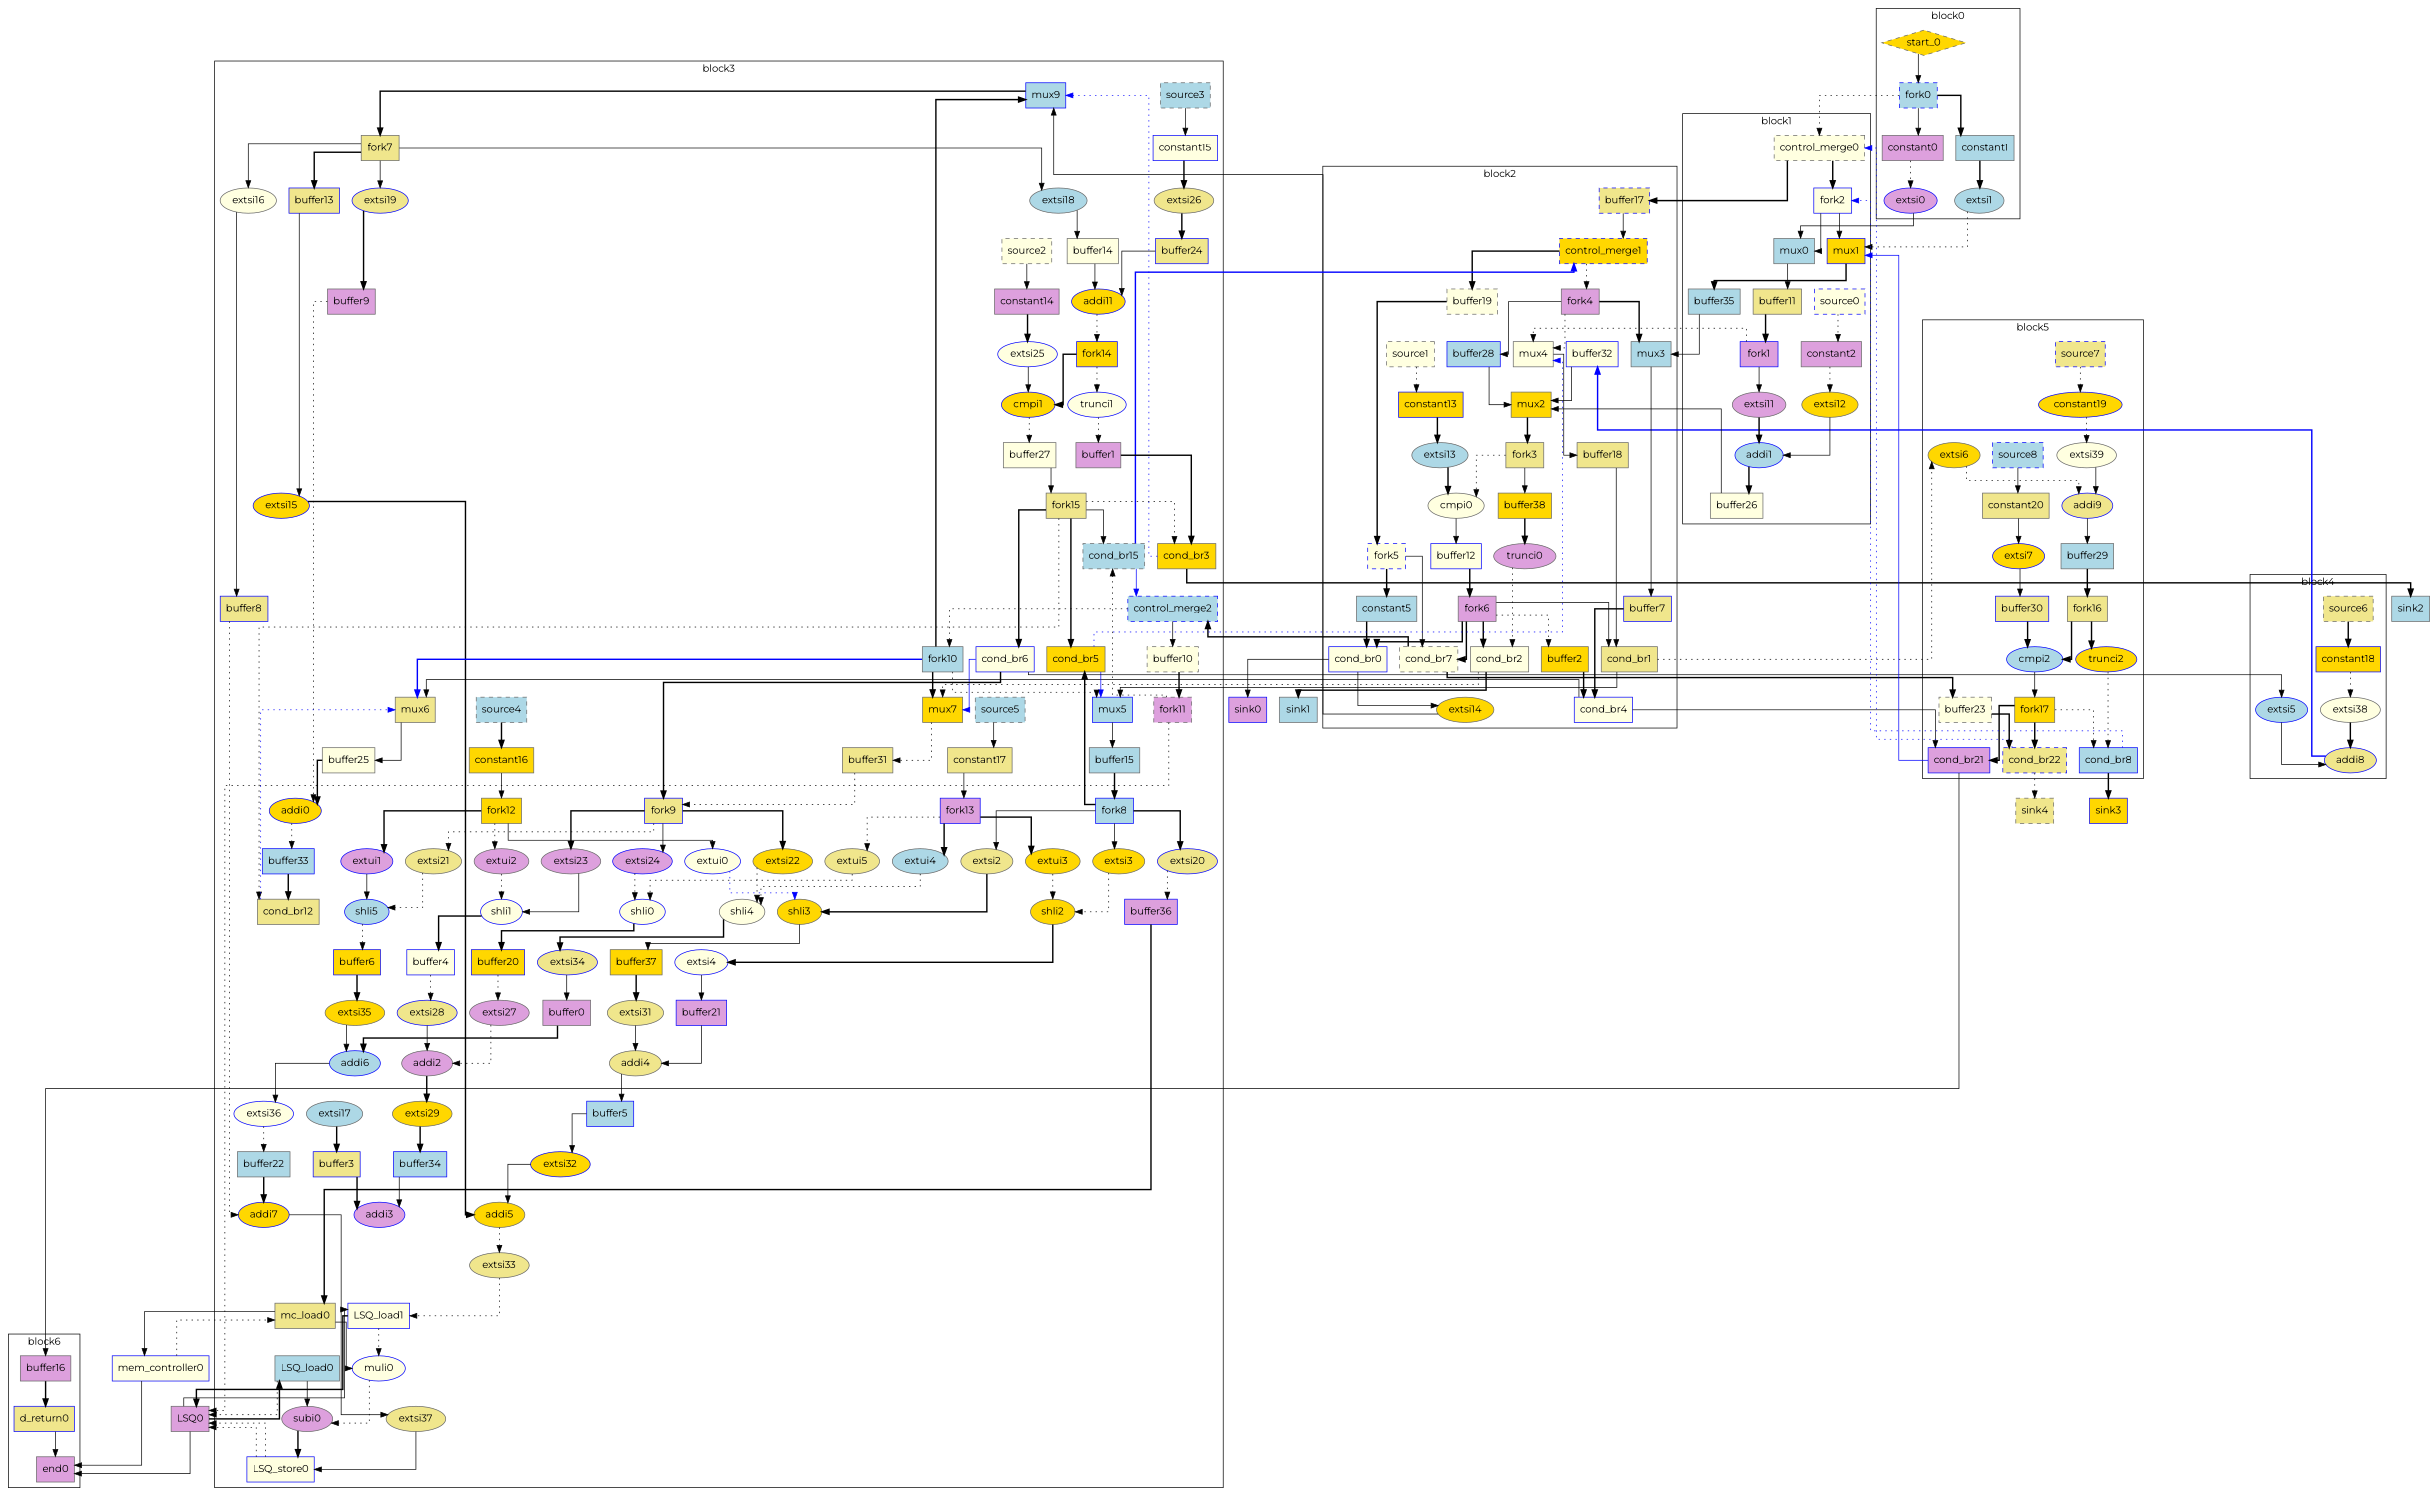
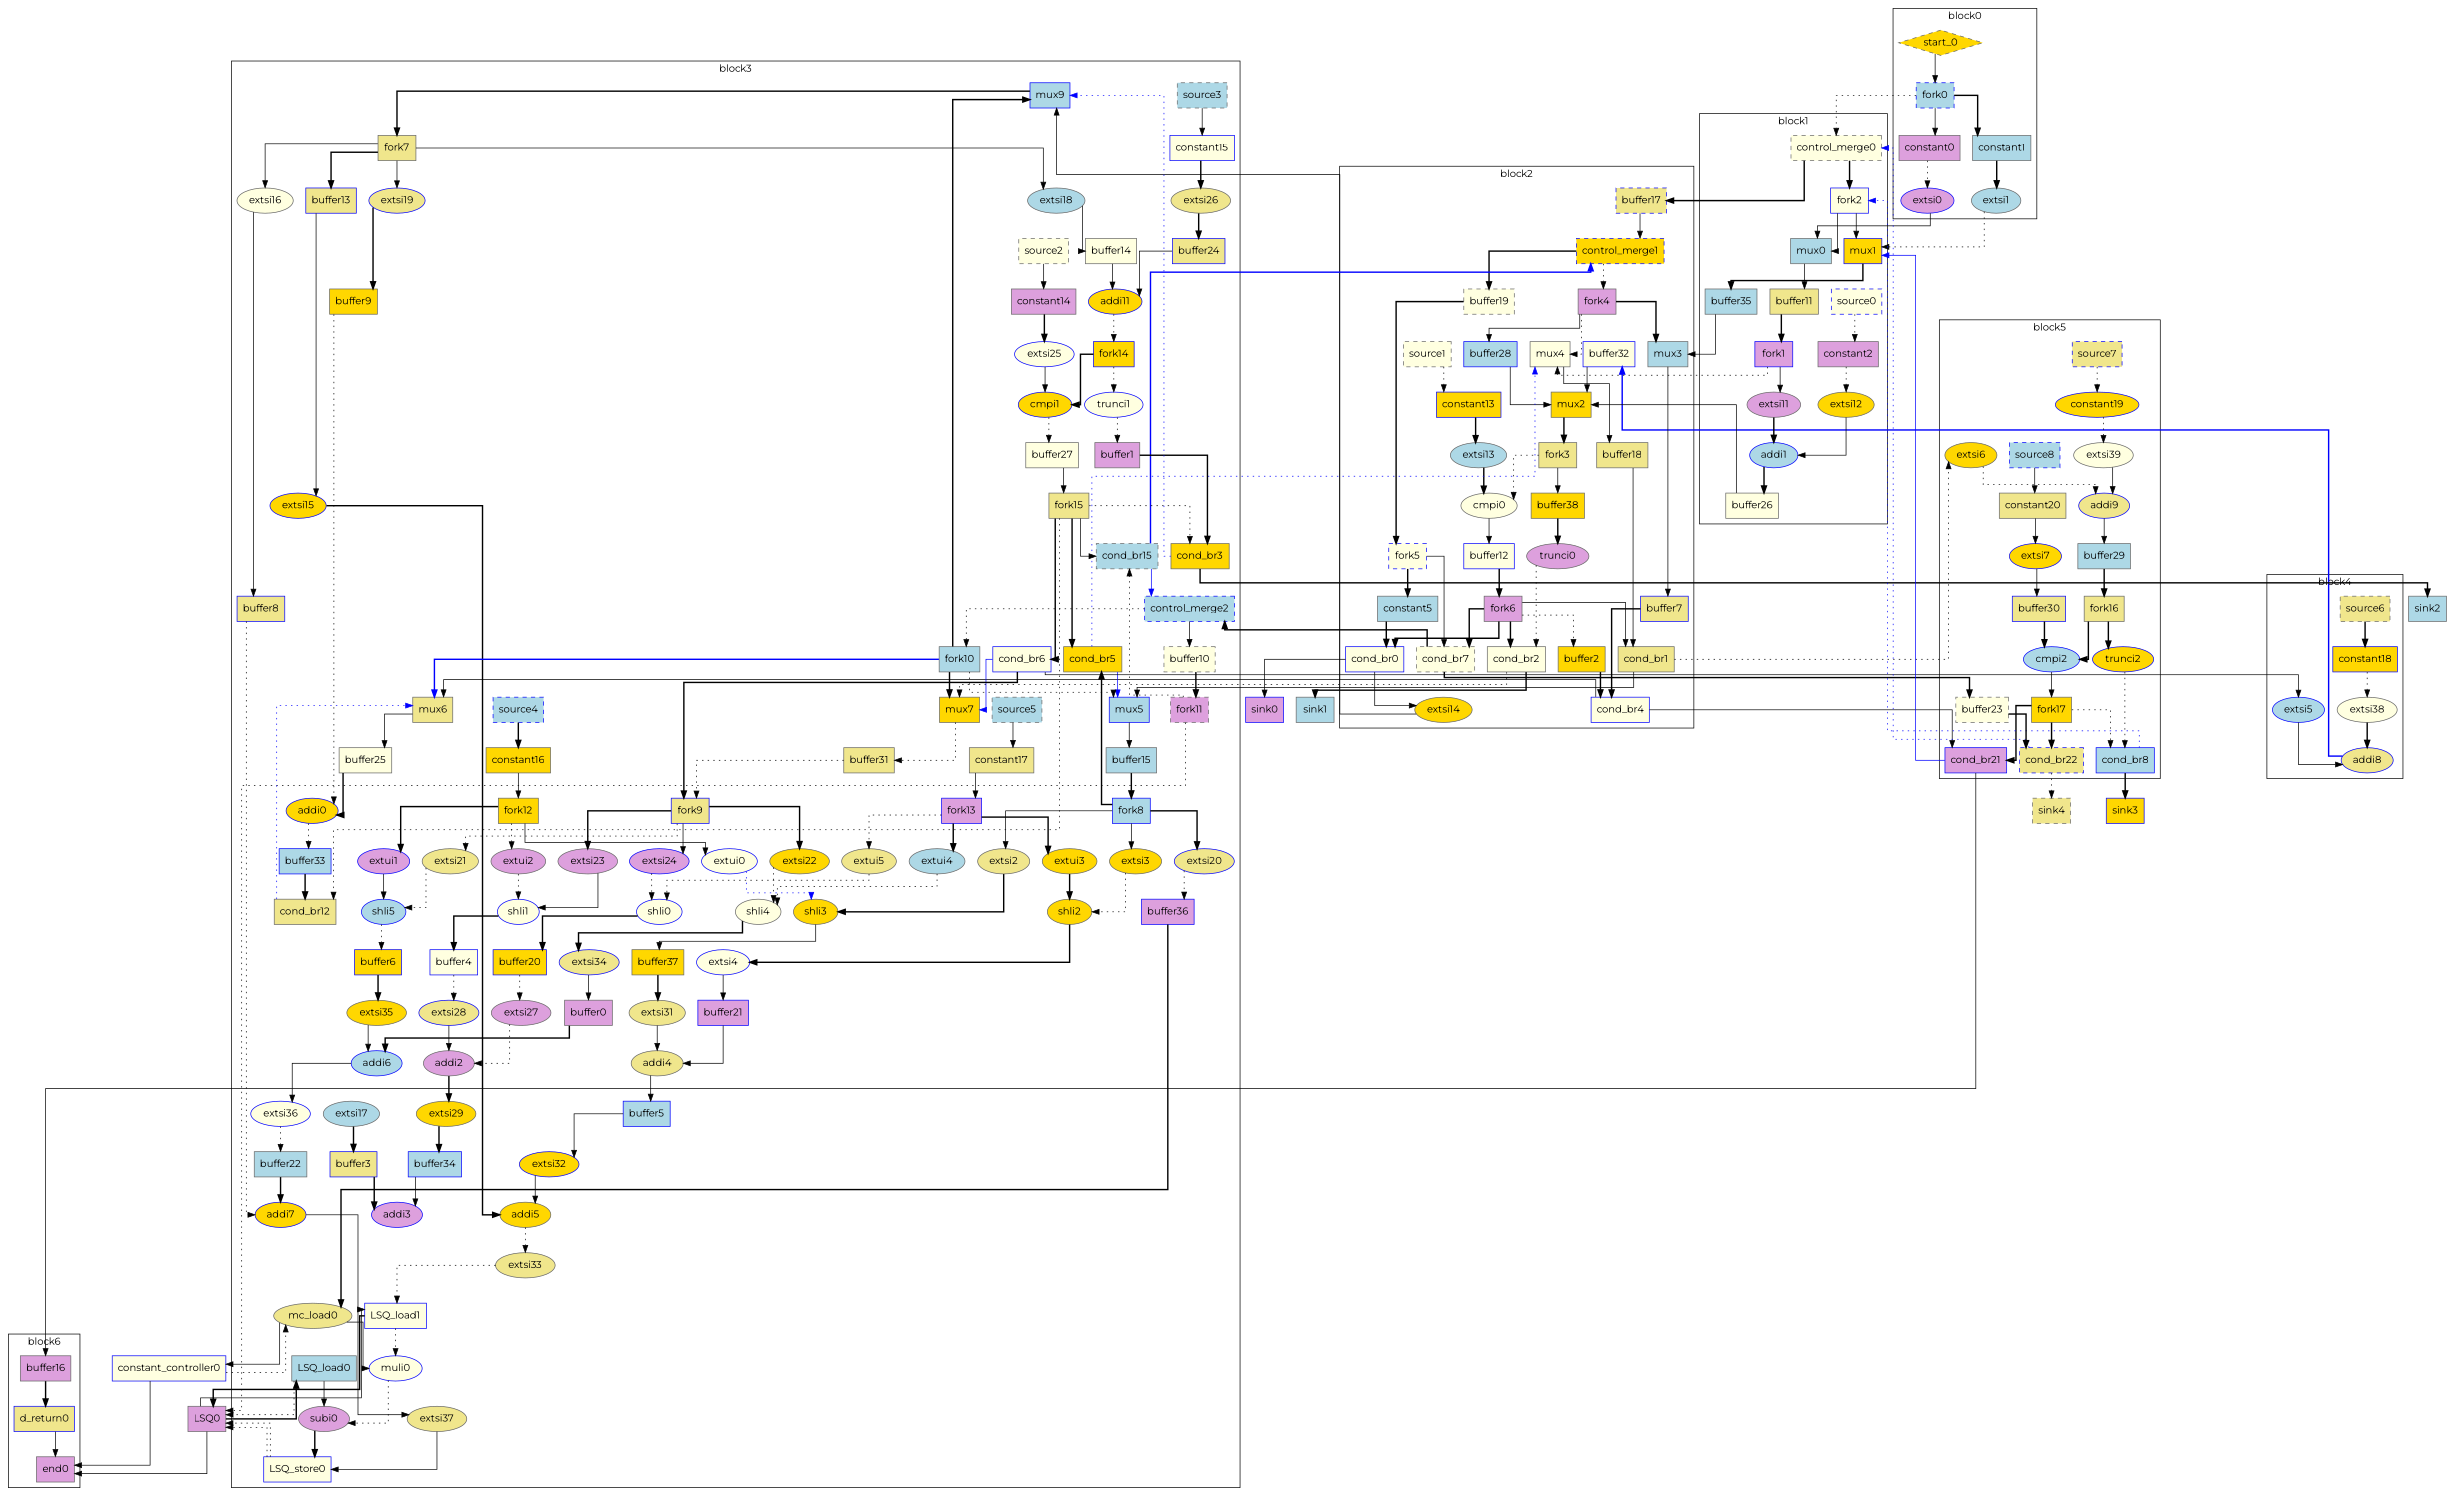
node "buffer9": fillcolor plum -> gold
node "source4": color gray40 -> blue
edge "extui3" -> "shli2": style dotted -> bold
node "mc_load0": shape box -> ellipse
node "mem_controller0": label "mem_controller0" -> "constant_controller0"
